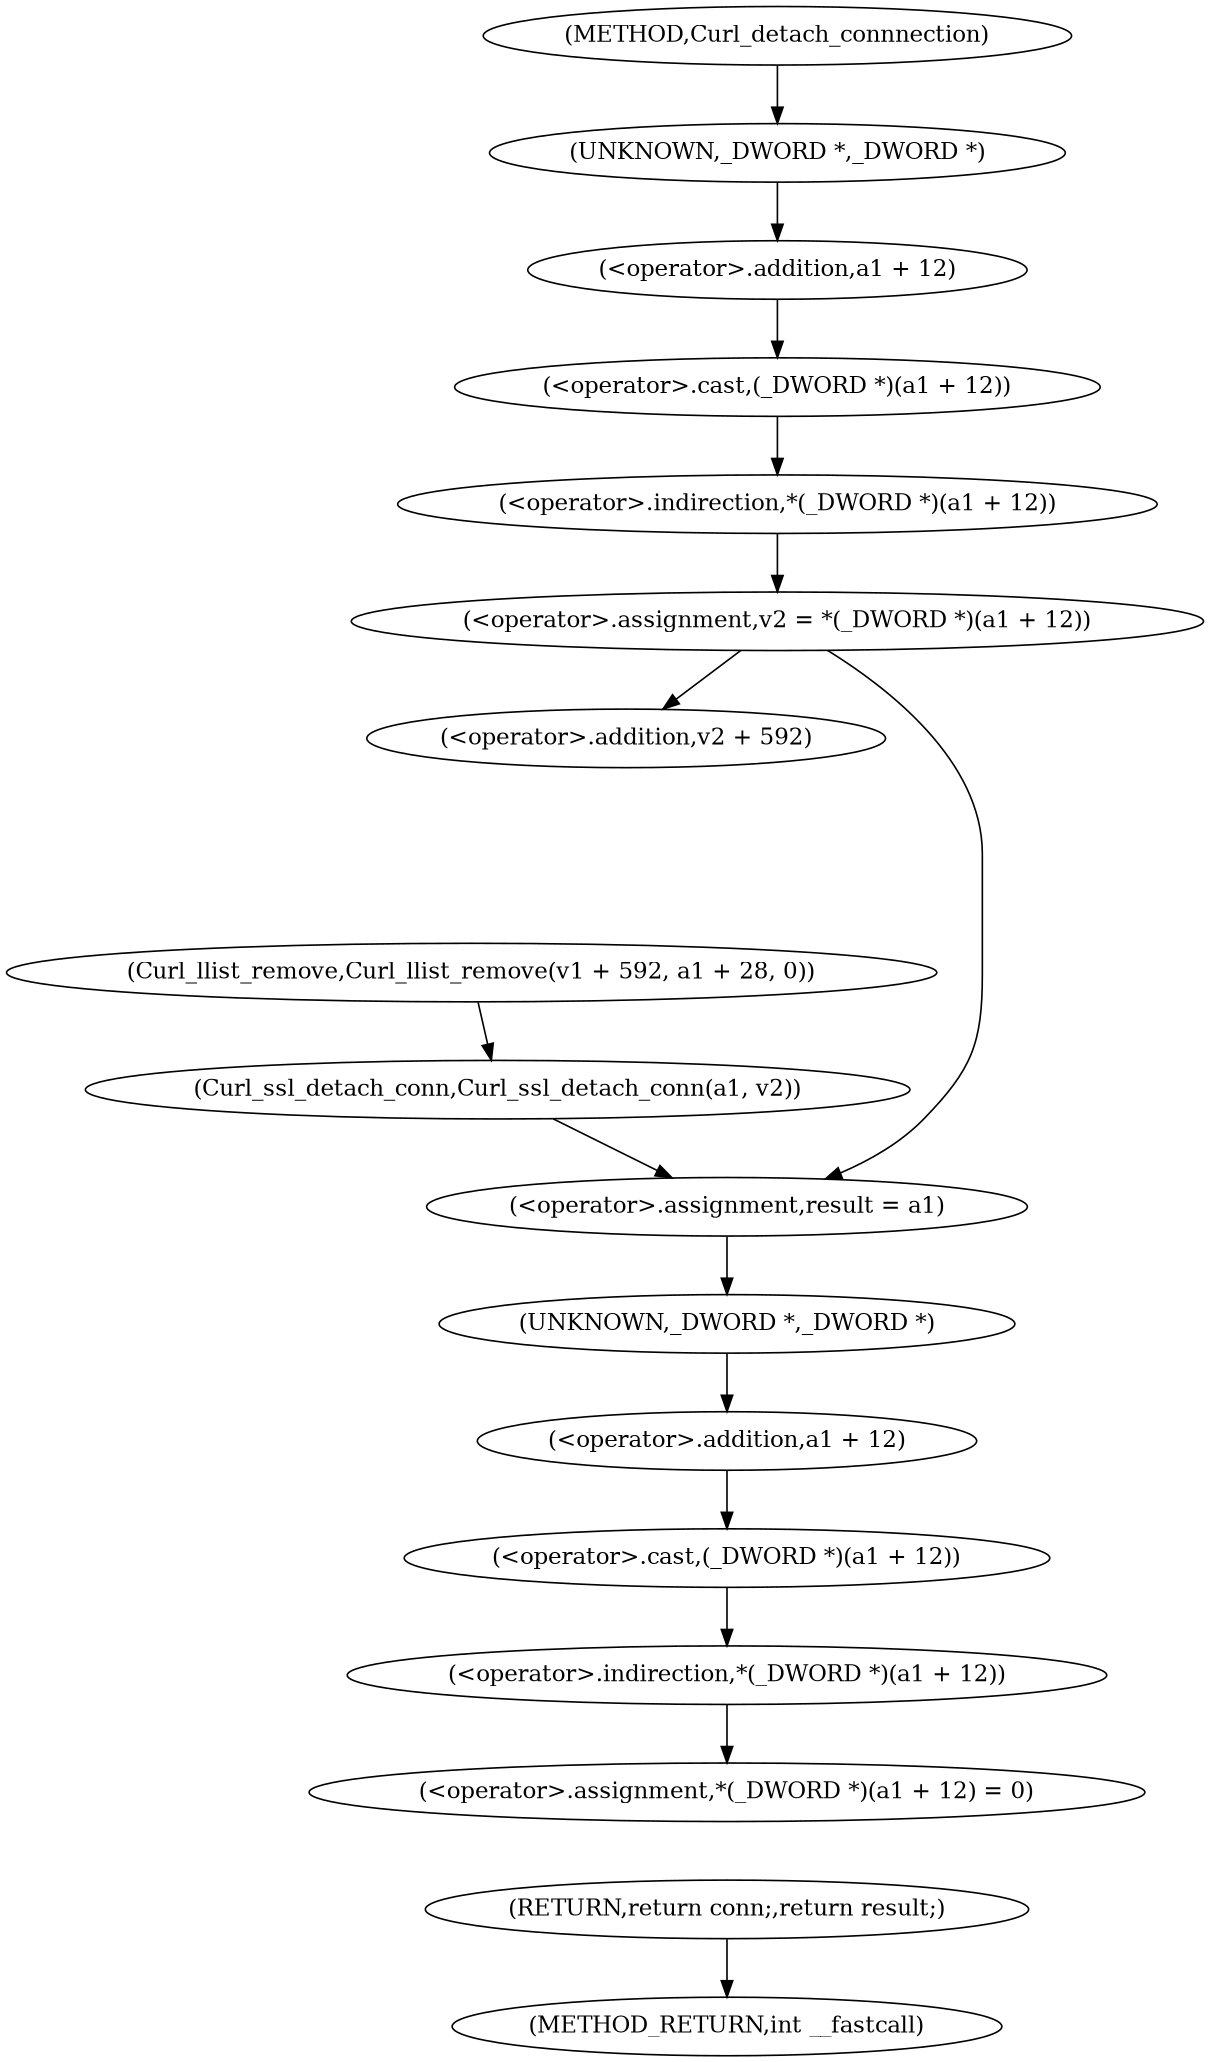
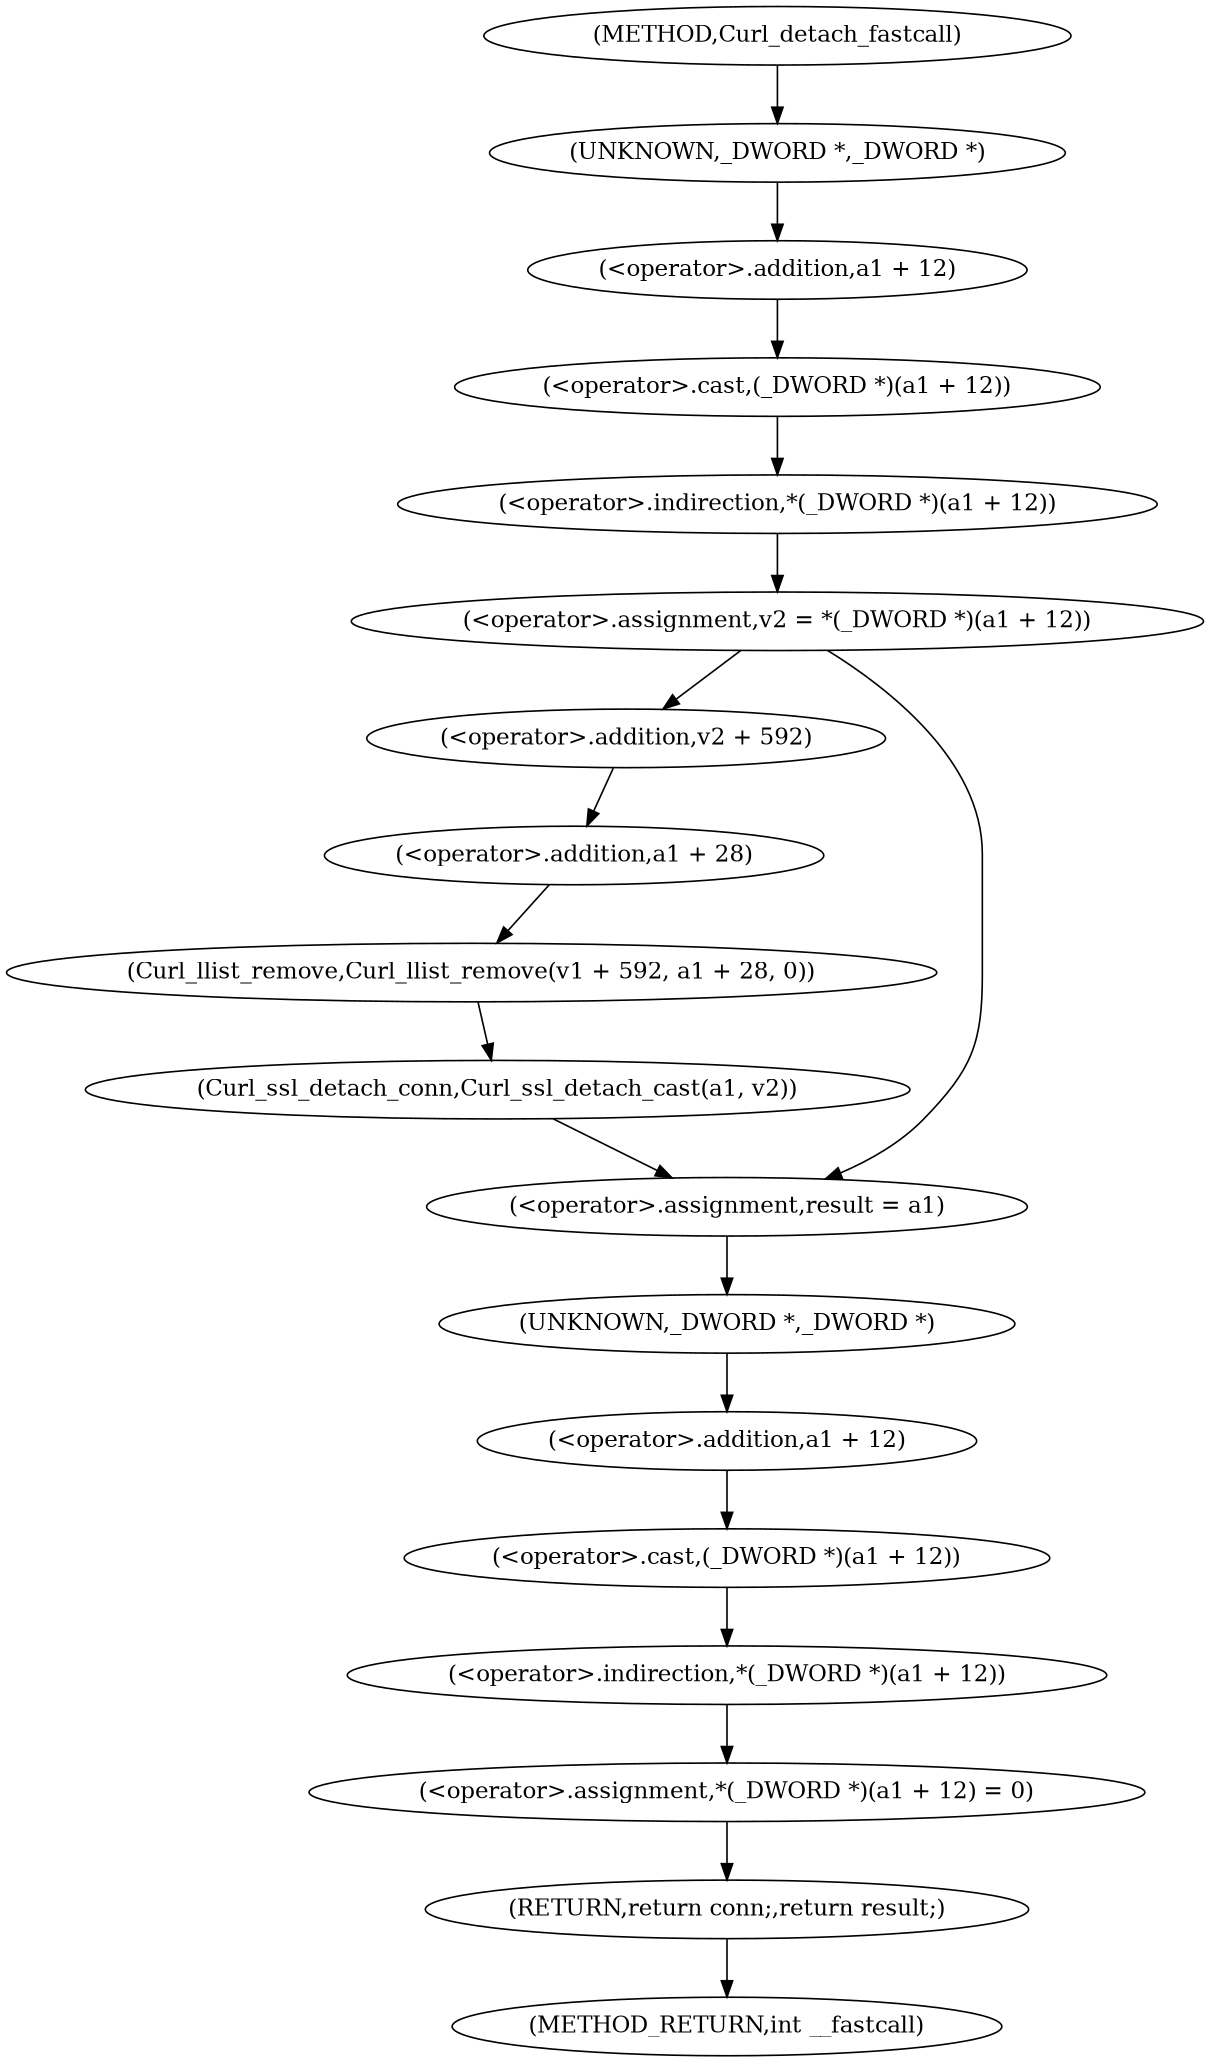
node "(METHOD,Curl_detach_connnection)": label "(METHOD,Curl_detach_connnection)" -> "(METHOD,Curl_detach_fastcall)"
node "(<operator>.addition,a1 + 28)": added
node "(Curl_ssl_detach_conn,Curl_ssl_detach_conn(a1, v2))": label "(Curl_ssl_detach_conn,Curl_ssl_detach_conn(a1, v2))" -> "(Curl_ssl_detach_conn,Curl_ssl_detach_cast(a1, v2))"
edge "(<operator>.assignment,*(_DWORD *)(a1 + 12) = 0)" -> "(RETURN,return conn;,return result;)": added
